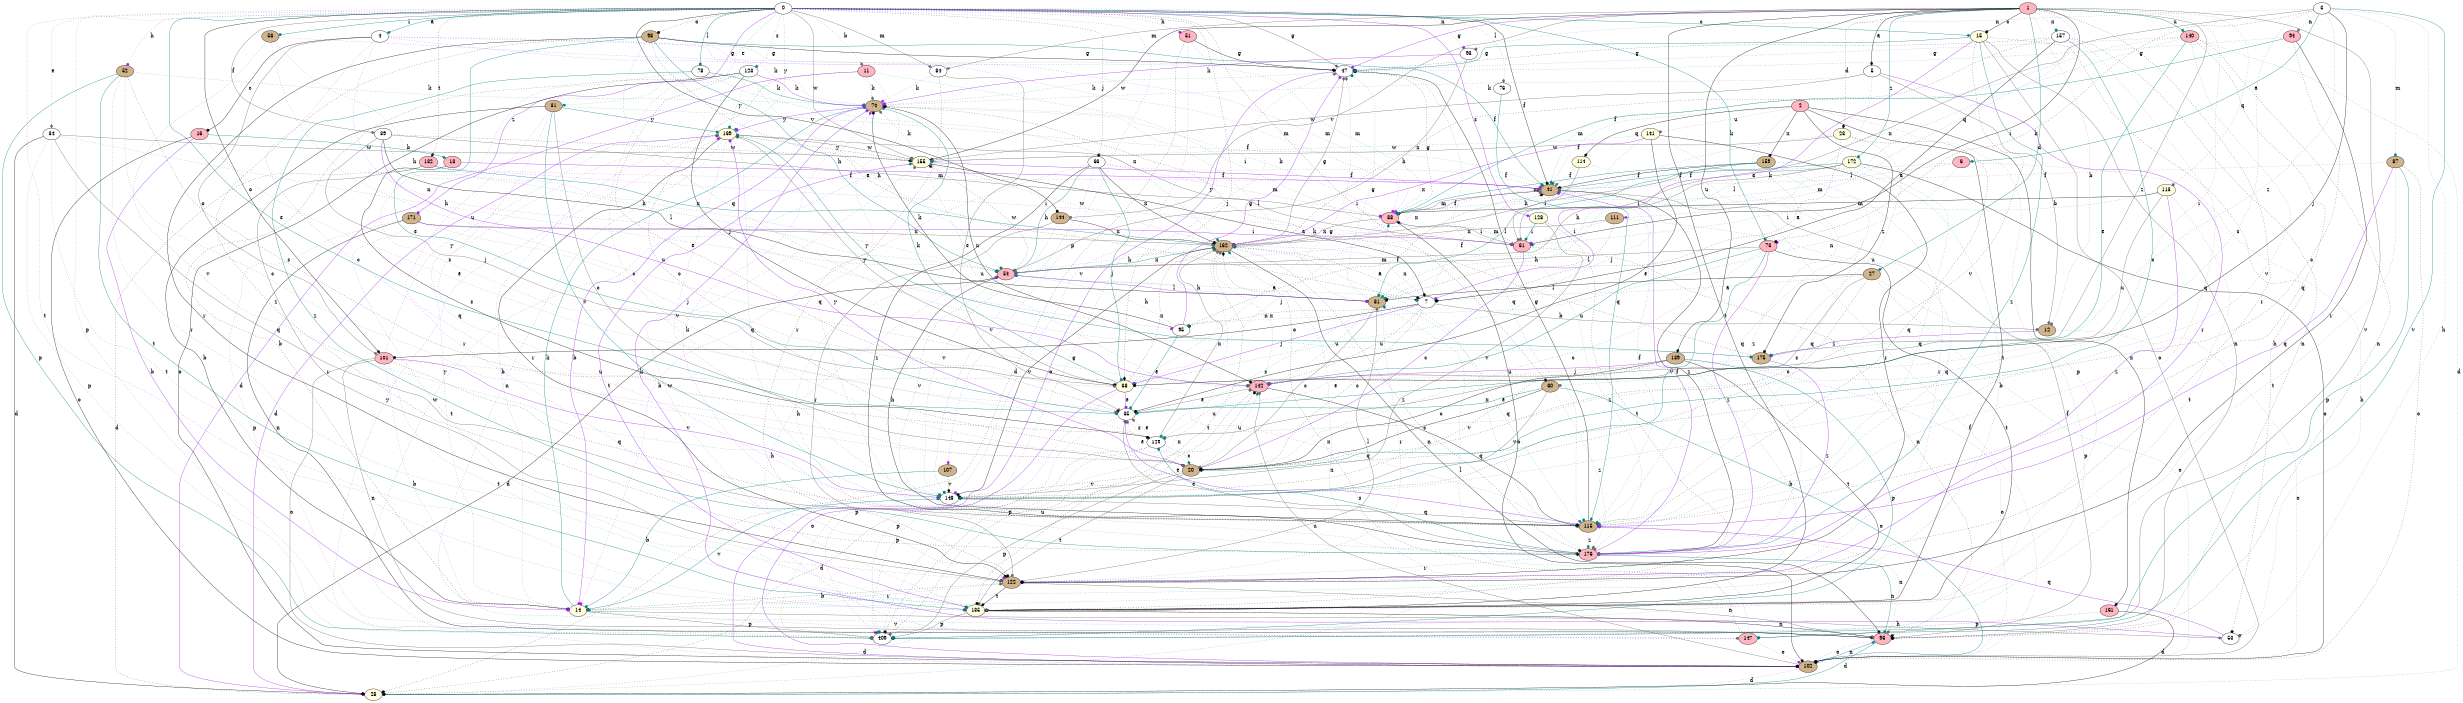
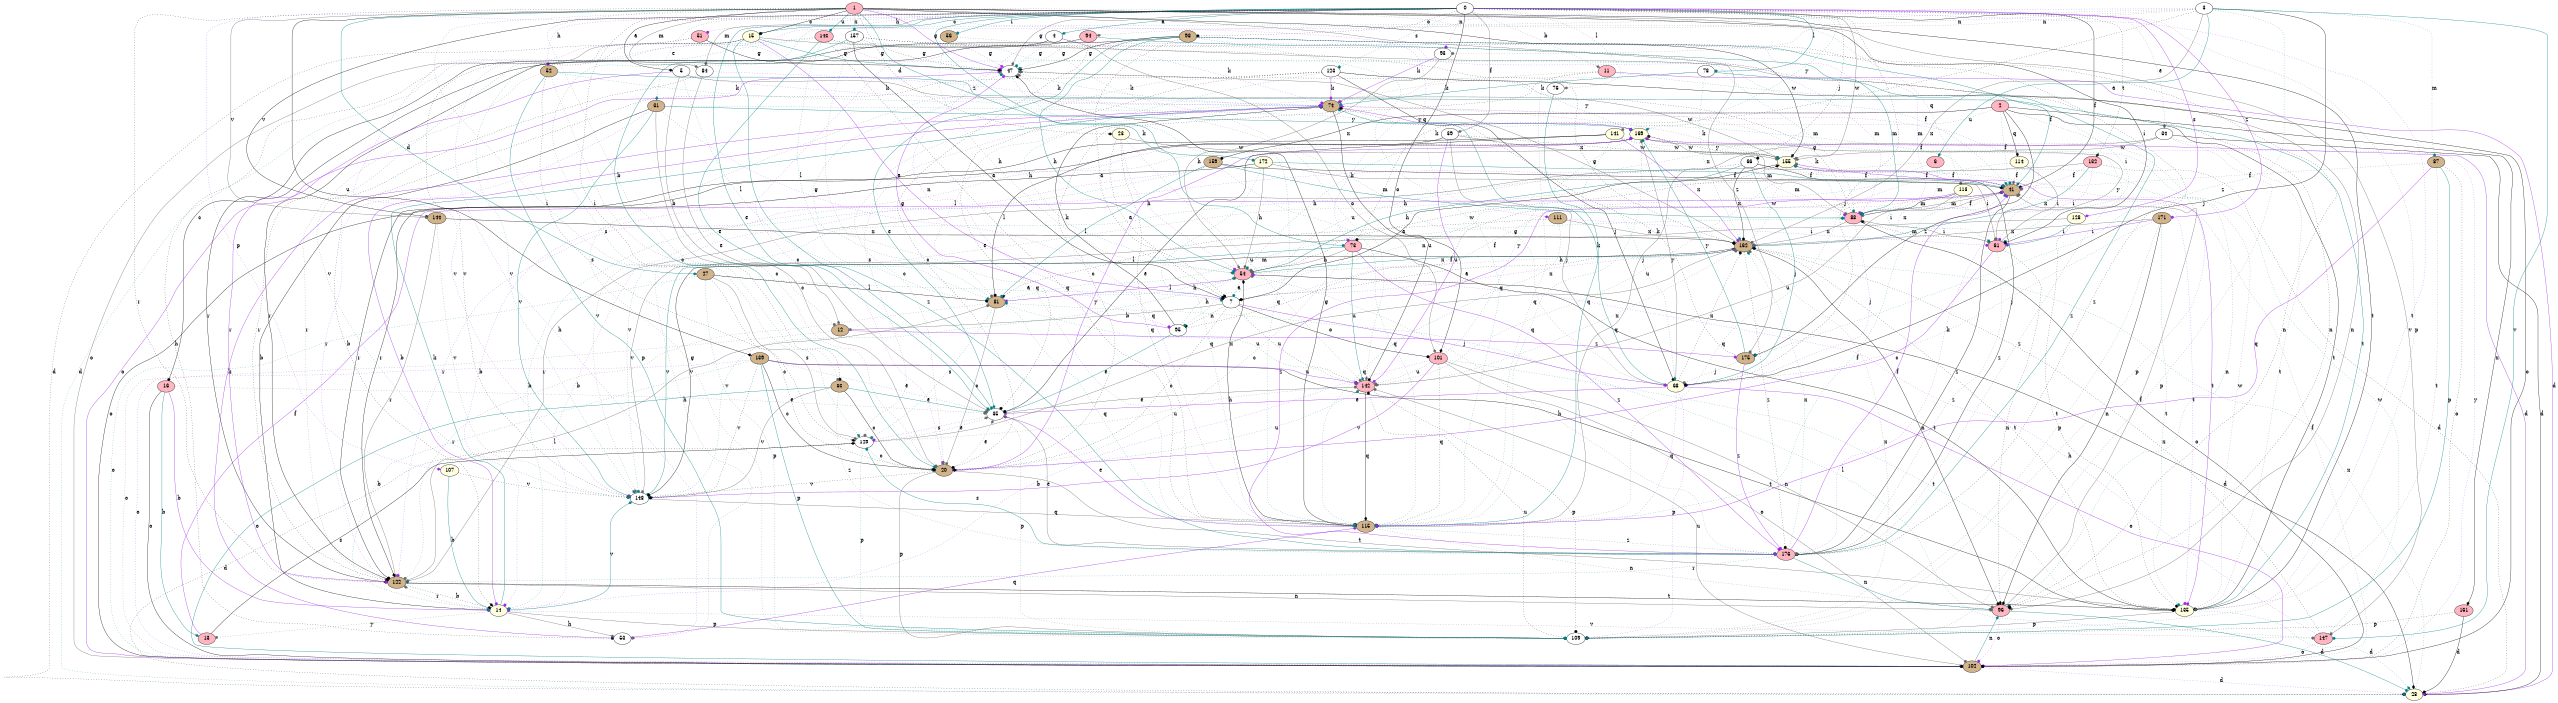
edge "98" -> "175": now "98" -> "115"
edge "14" -> "169": now "14" -> "13"
node "107": fillcolor tan -> lightyellow
edge "135" -> "96": removed, label "n"
node "409": label "409" -> "109"
